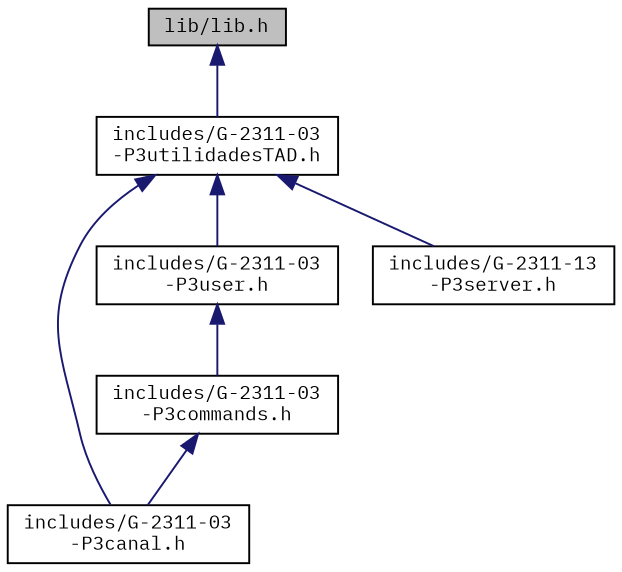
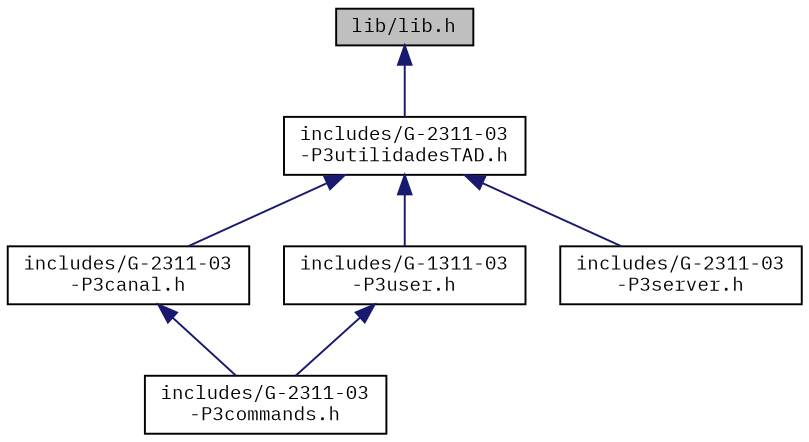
node "includes/G-2311-03 -P3user.h": label "includes/G-2311-03 -P3user.h" -> "includes/G-1311-03 -P3user.h"
node "includes/G-2311-13 -P3server.h": label "includes/G-2311-13 -P3server.h" -> "includes/G-2311-03 -P3server.h"
edge "includes/G-2311-03 -P3canal.h" -> "includes/G-2311-03 -P3commands.h": reversed
